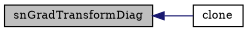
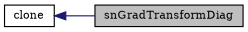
edge "clone" -> "snGradTransformDiag": reversed
